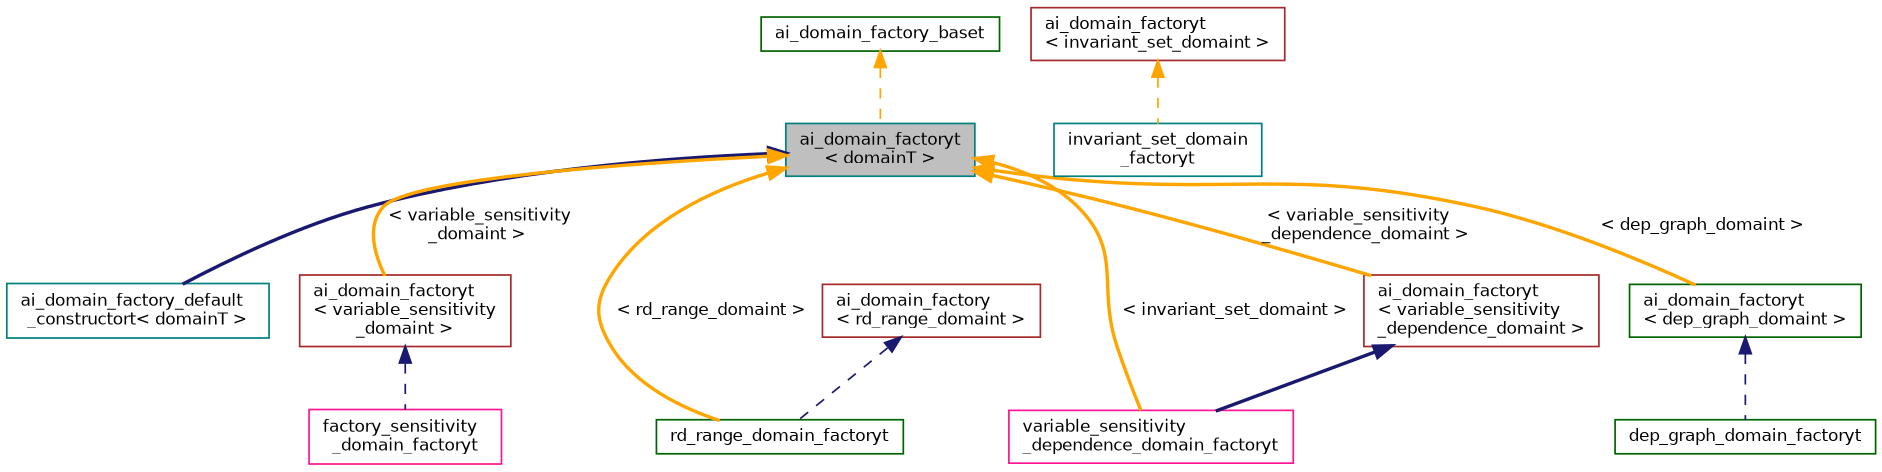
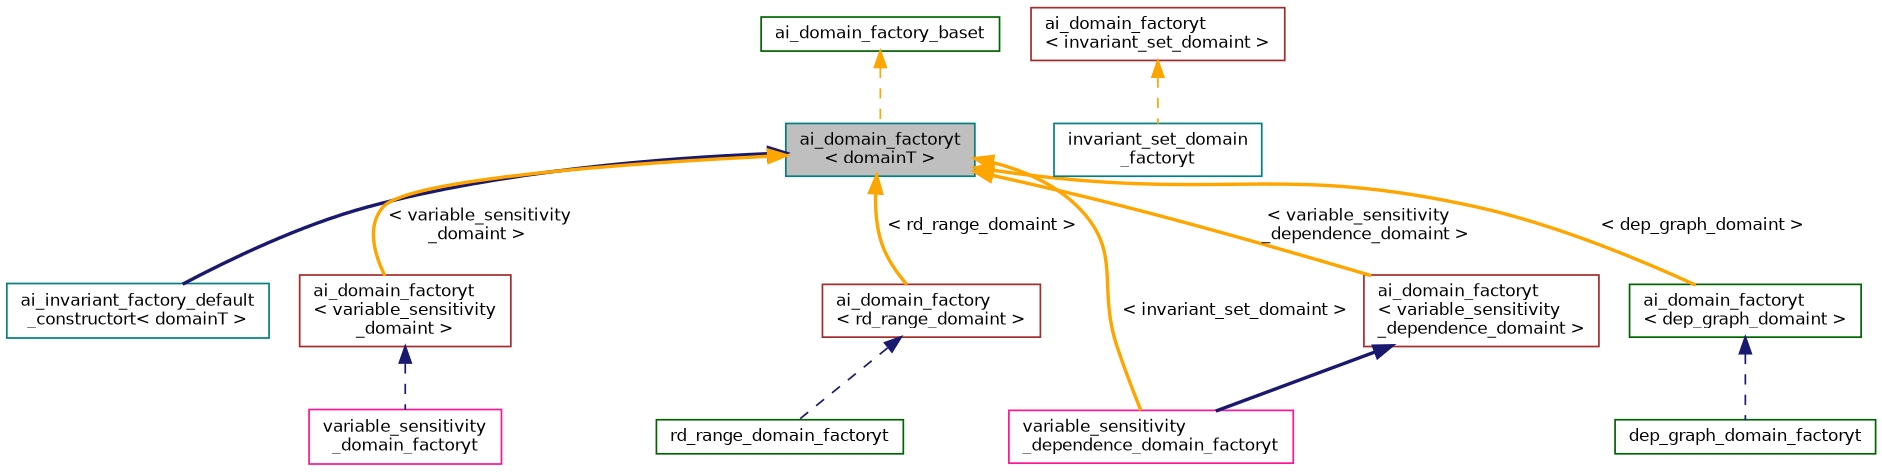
edge "rd_range_domain_factoryt" -> "ai_domain_factoryt < domainT >": now "ai_domain_factory < rd_range_domaint >" -> "ai_domain_factoryt < domainT >"
node "ai_domain_factory_default _constructort< domainT >": label "ai_domain_factory_default _constructort< domainT >" -> "ai_invariant_factory_default _constructort< domainT >"
node "factory_sensitivity _domain_factoryt": label "factory_sensitivity _domain_factoryt" -> "variable_sensitivity _domain_factoryt"
